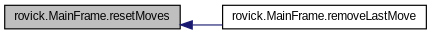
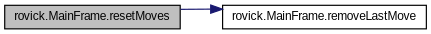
edge "rovick.MainFrame.removeLastMove" -> "rovick.MainFrame.resetMoves": reversed
